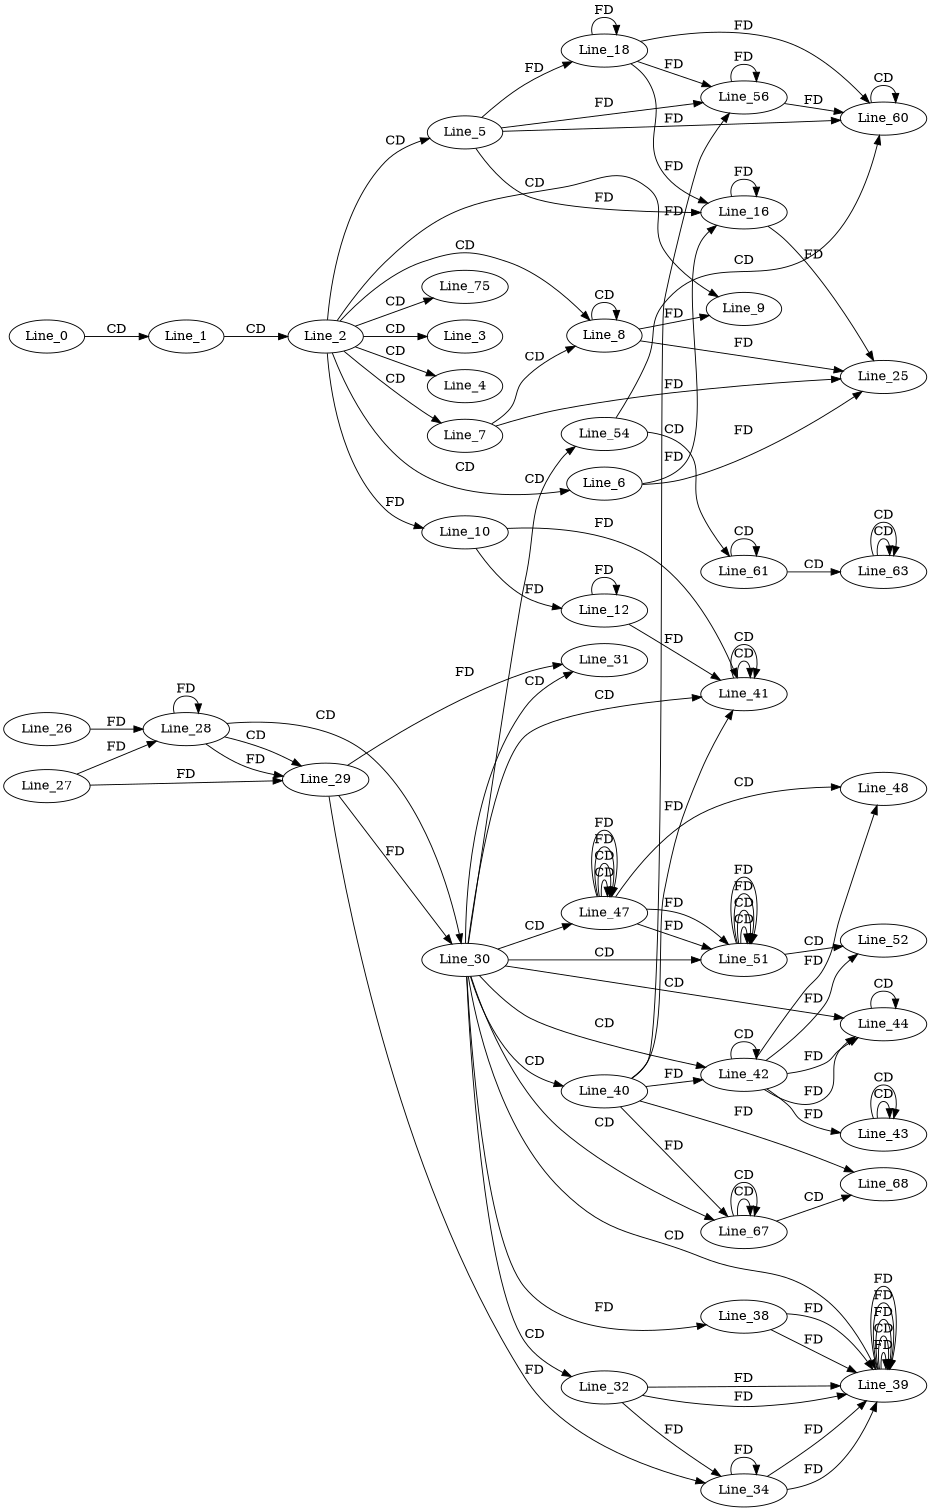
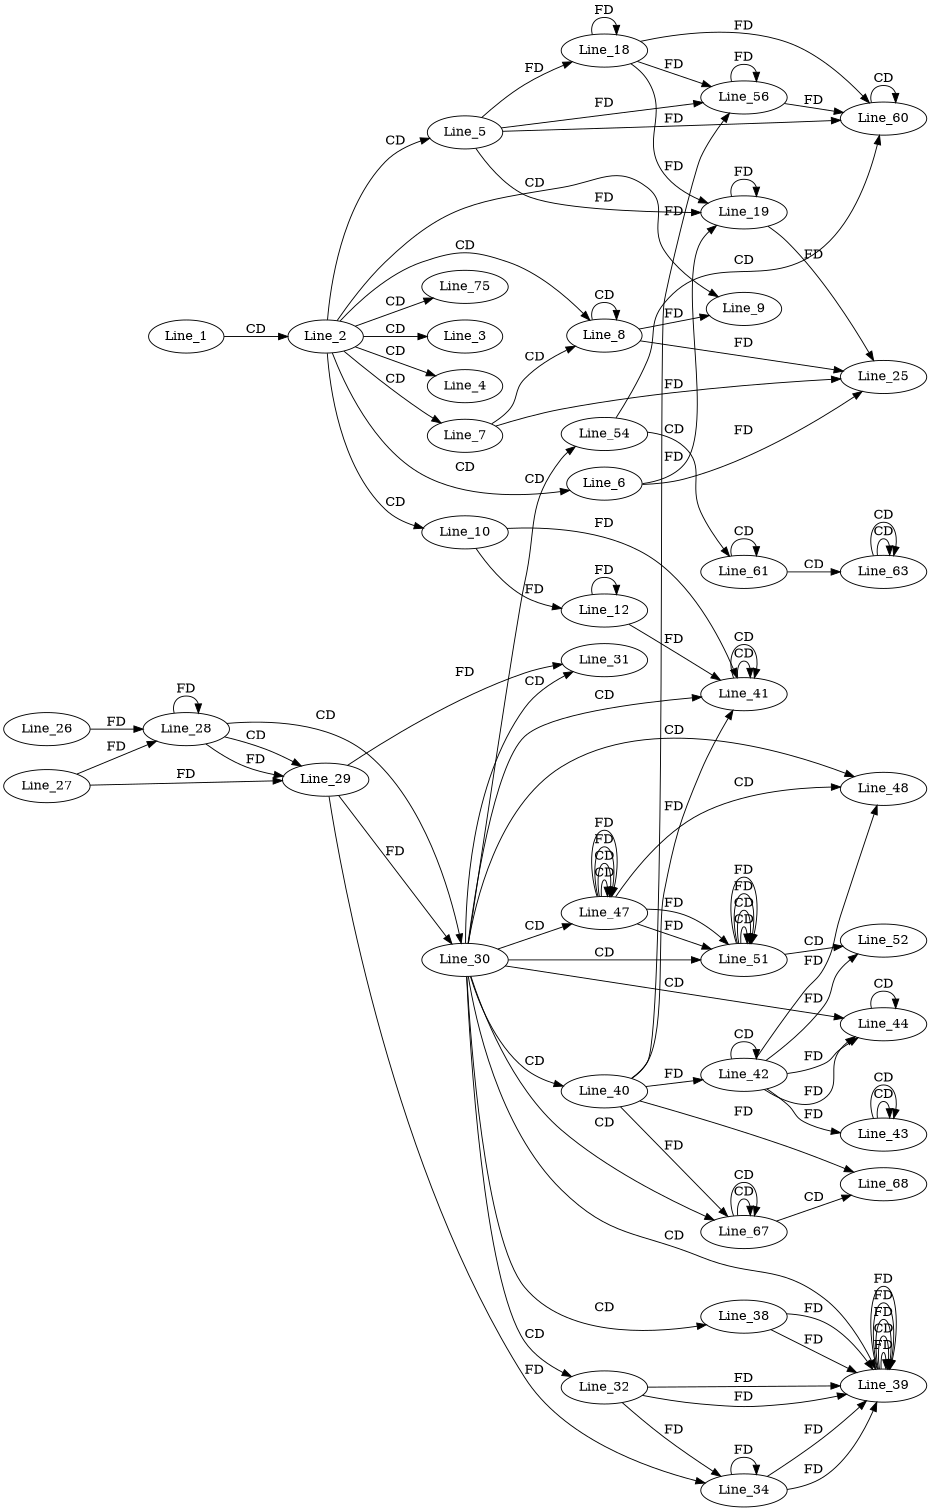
node "Line_16": label "Line_16" -> "Line_19"
node "Line_0": removed
edge "Line_2" -> "Line_10": label "FD" -> "CD"
edge "Line_30" -> "Line_42": now "Line_30" -> "Line_48"
edge "Line_30" -> "Line_38": label "FD" -> "CD"
